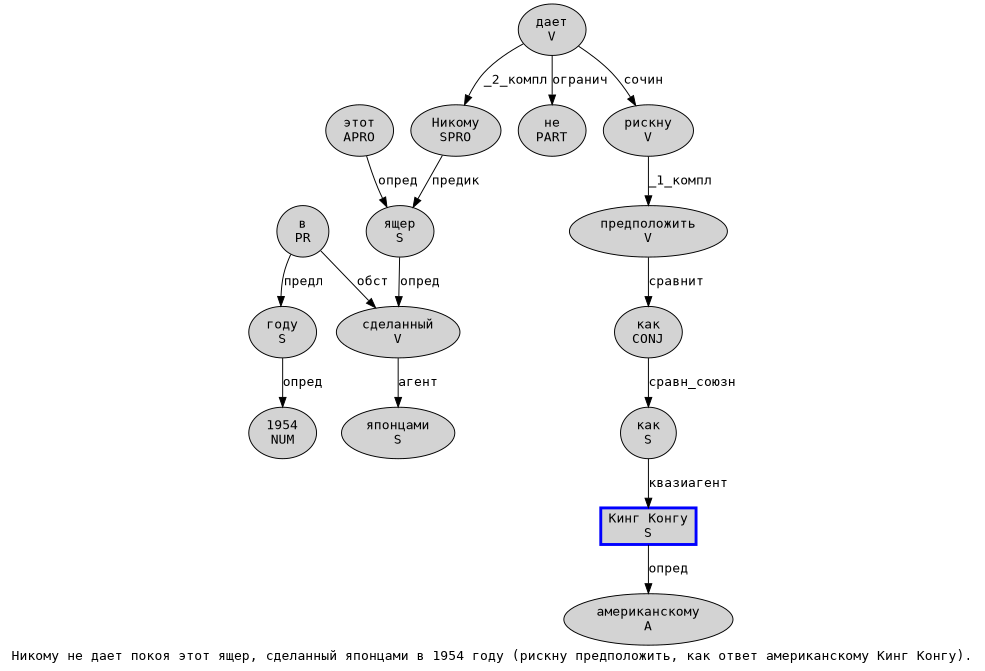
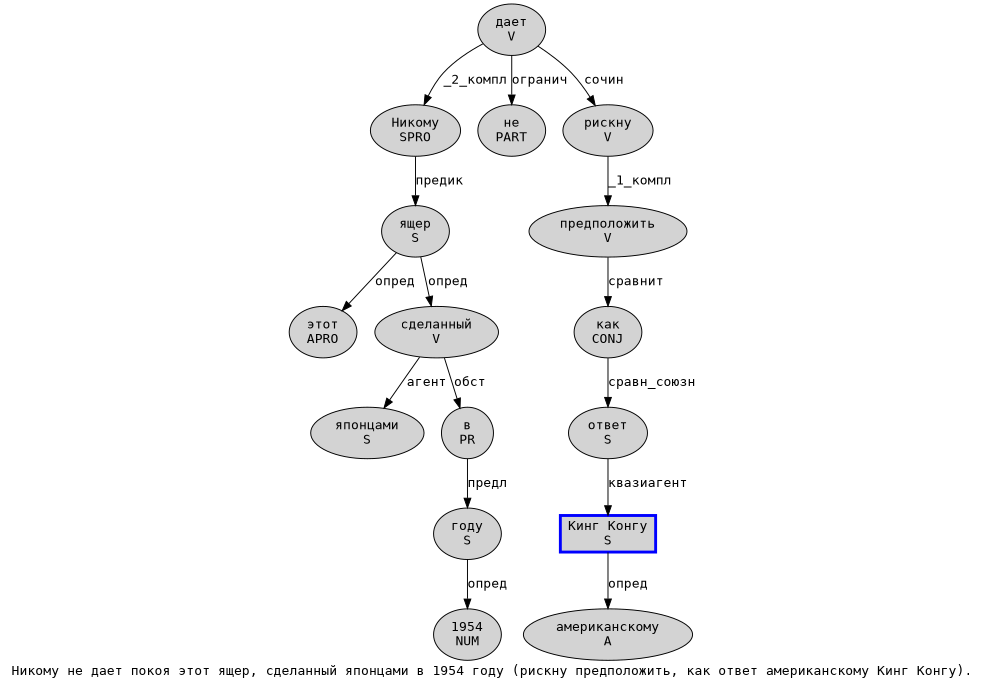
edge "этот APRO" -> "ящер S": reversed
edge "в PR" -> "сделанный V": reversed
node "как S": label "как S" -> "ответ S"
